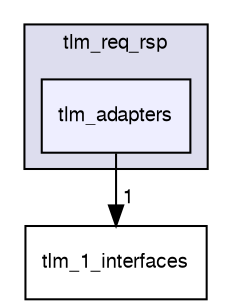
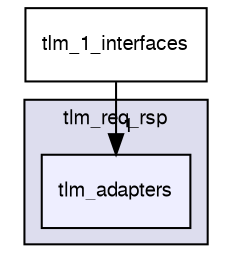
edge "tlm_adapters" -> "tlm_1_interfaces": reversed
